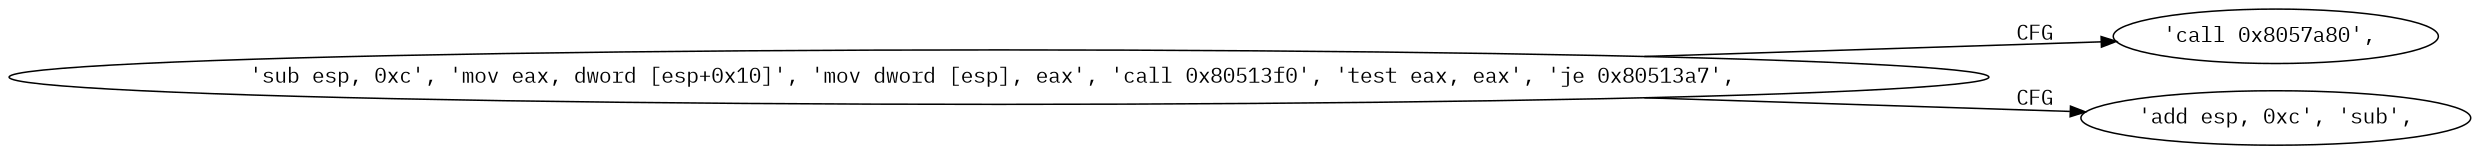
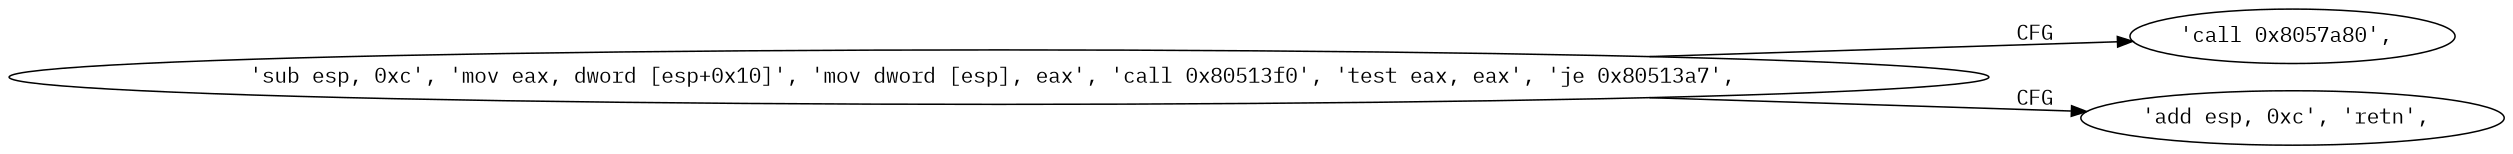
node "'add esp, 0xc', 'sub',": label "'add esp, 0xc', 'sub'," -> "'add esp, 0xc', 'retn',"
